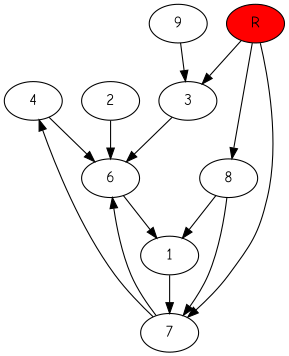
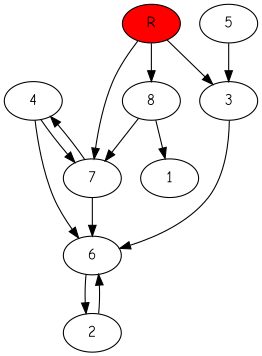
node "9": label "9" -> "5"
edge "6" -> "1": now "6" -> "2"
edge "1" -> "7": now "4" -> "7"
